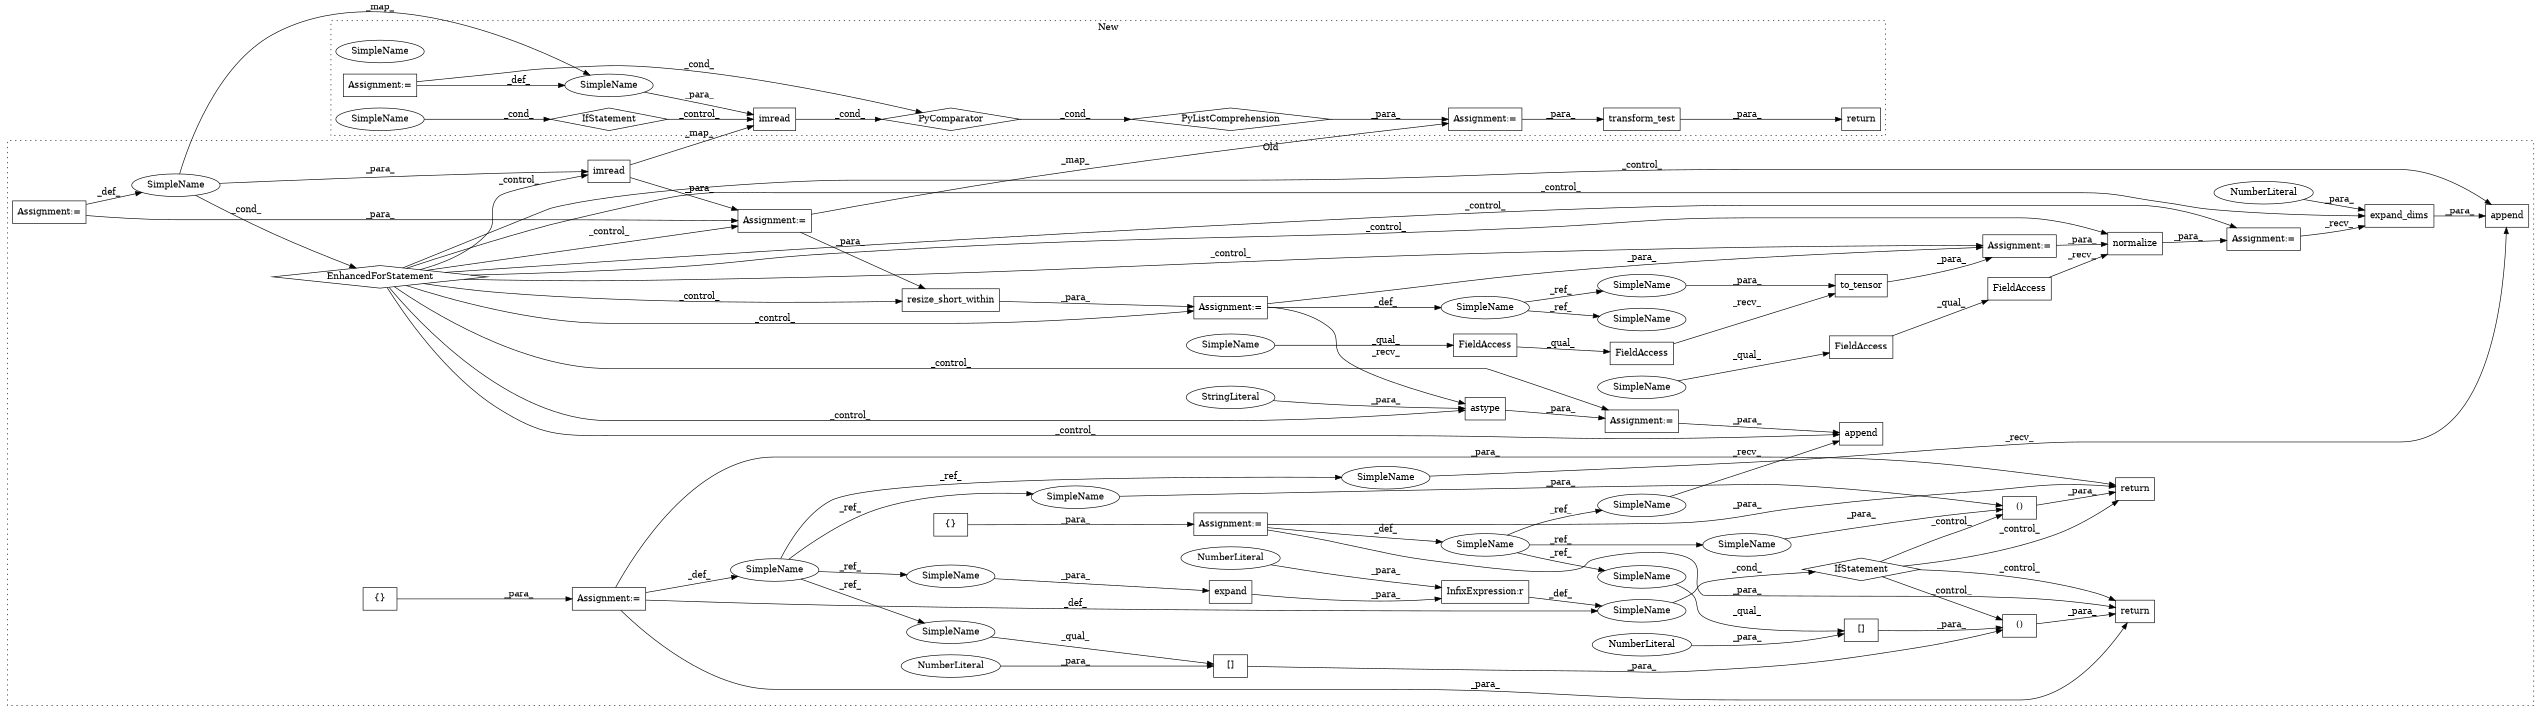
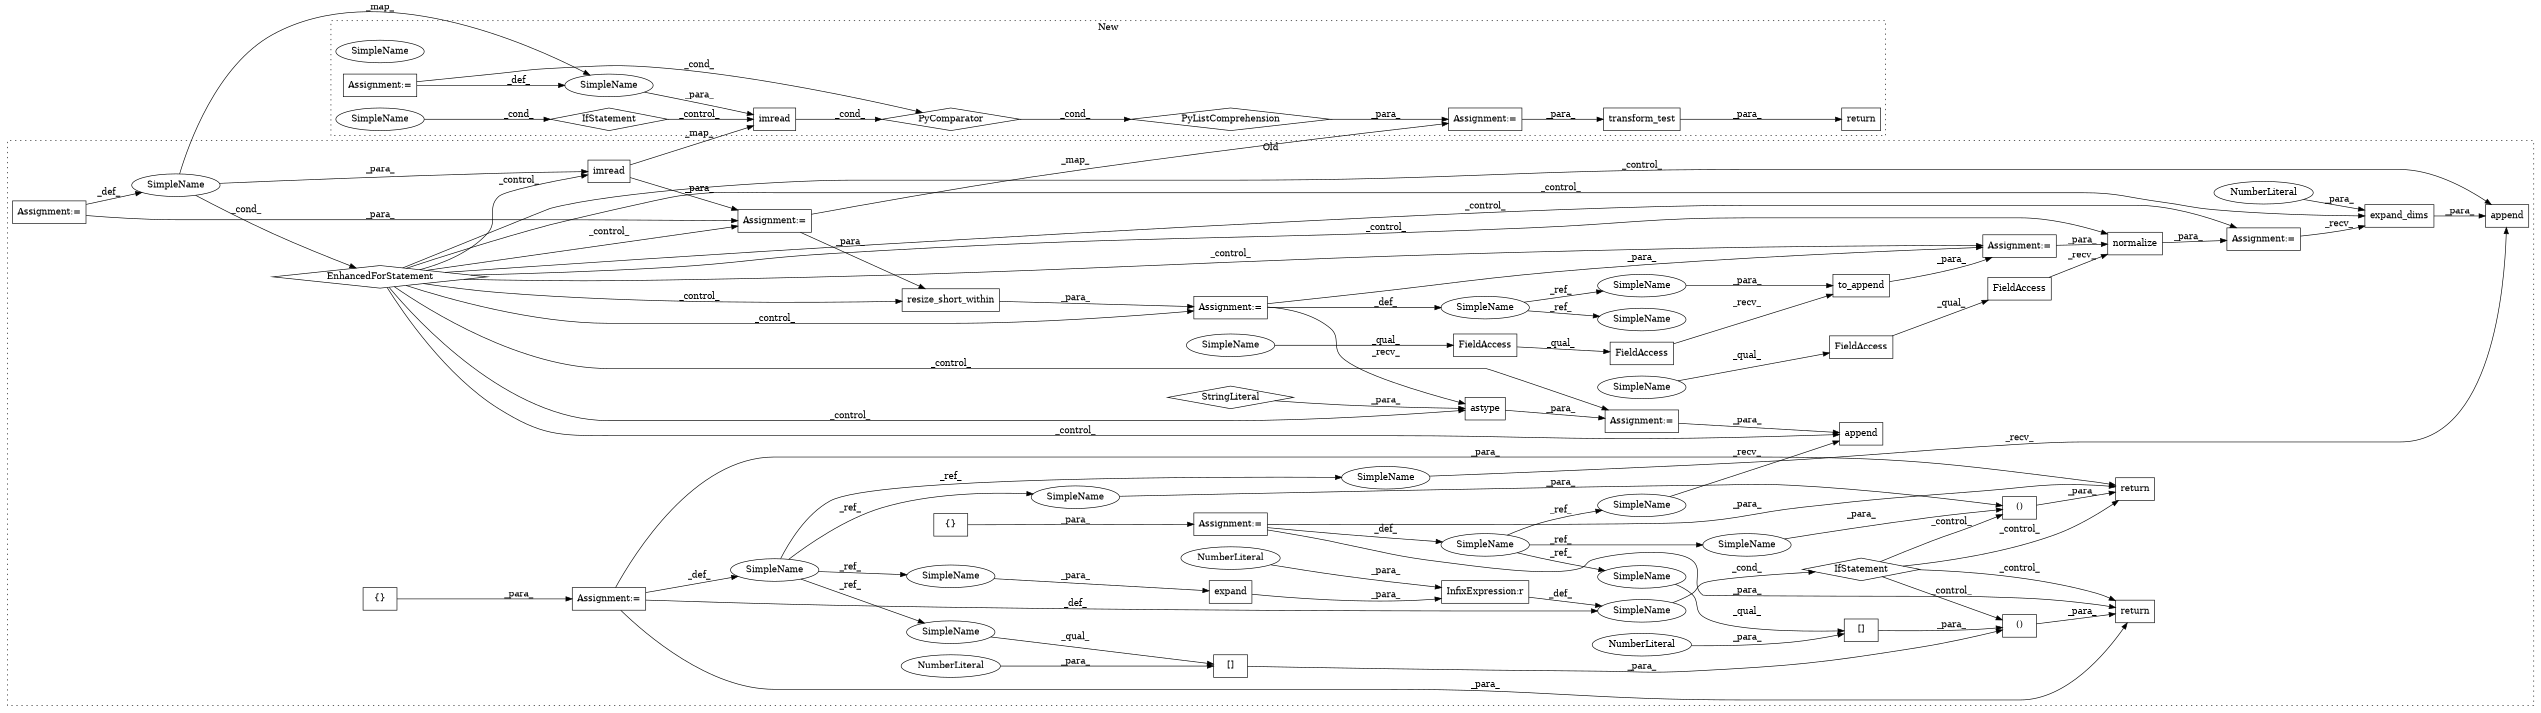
node "to_tensor": label "to_tensor" -> "to_append"
node "StringLiteral": shape ellipse -> diamond
